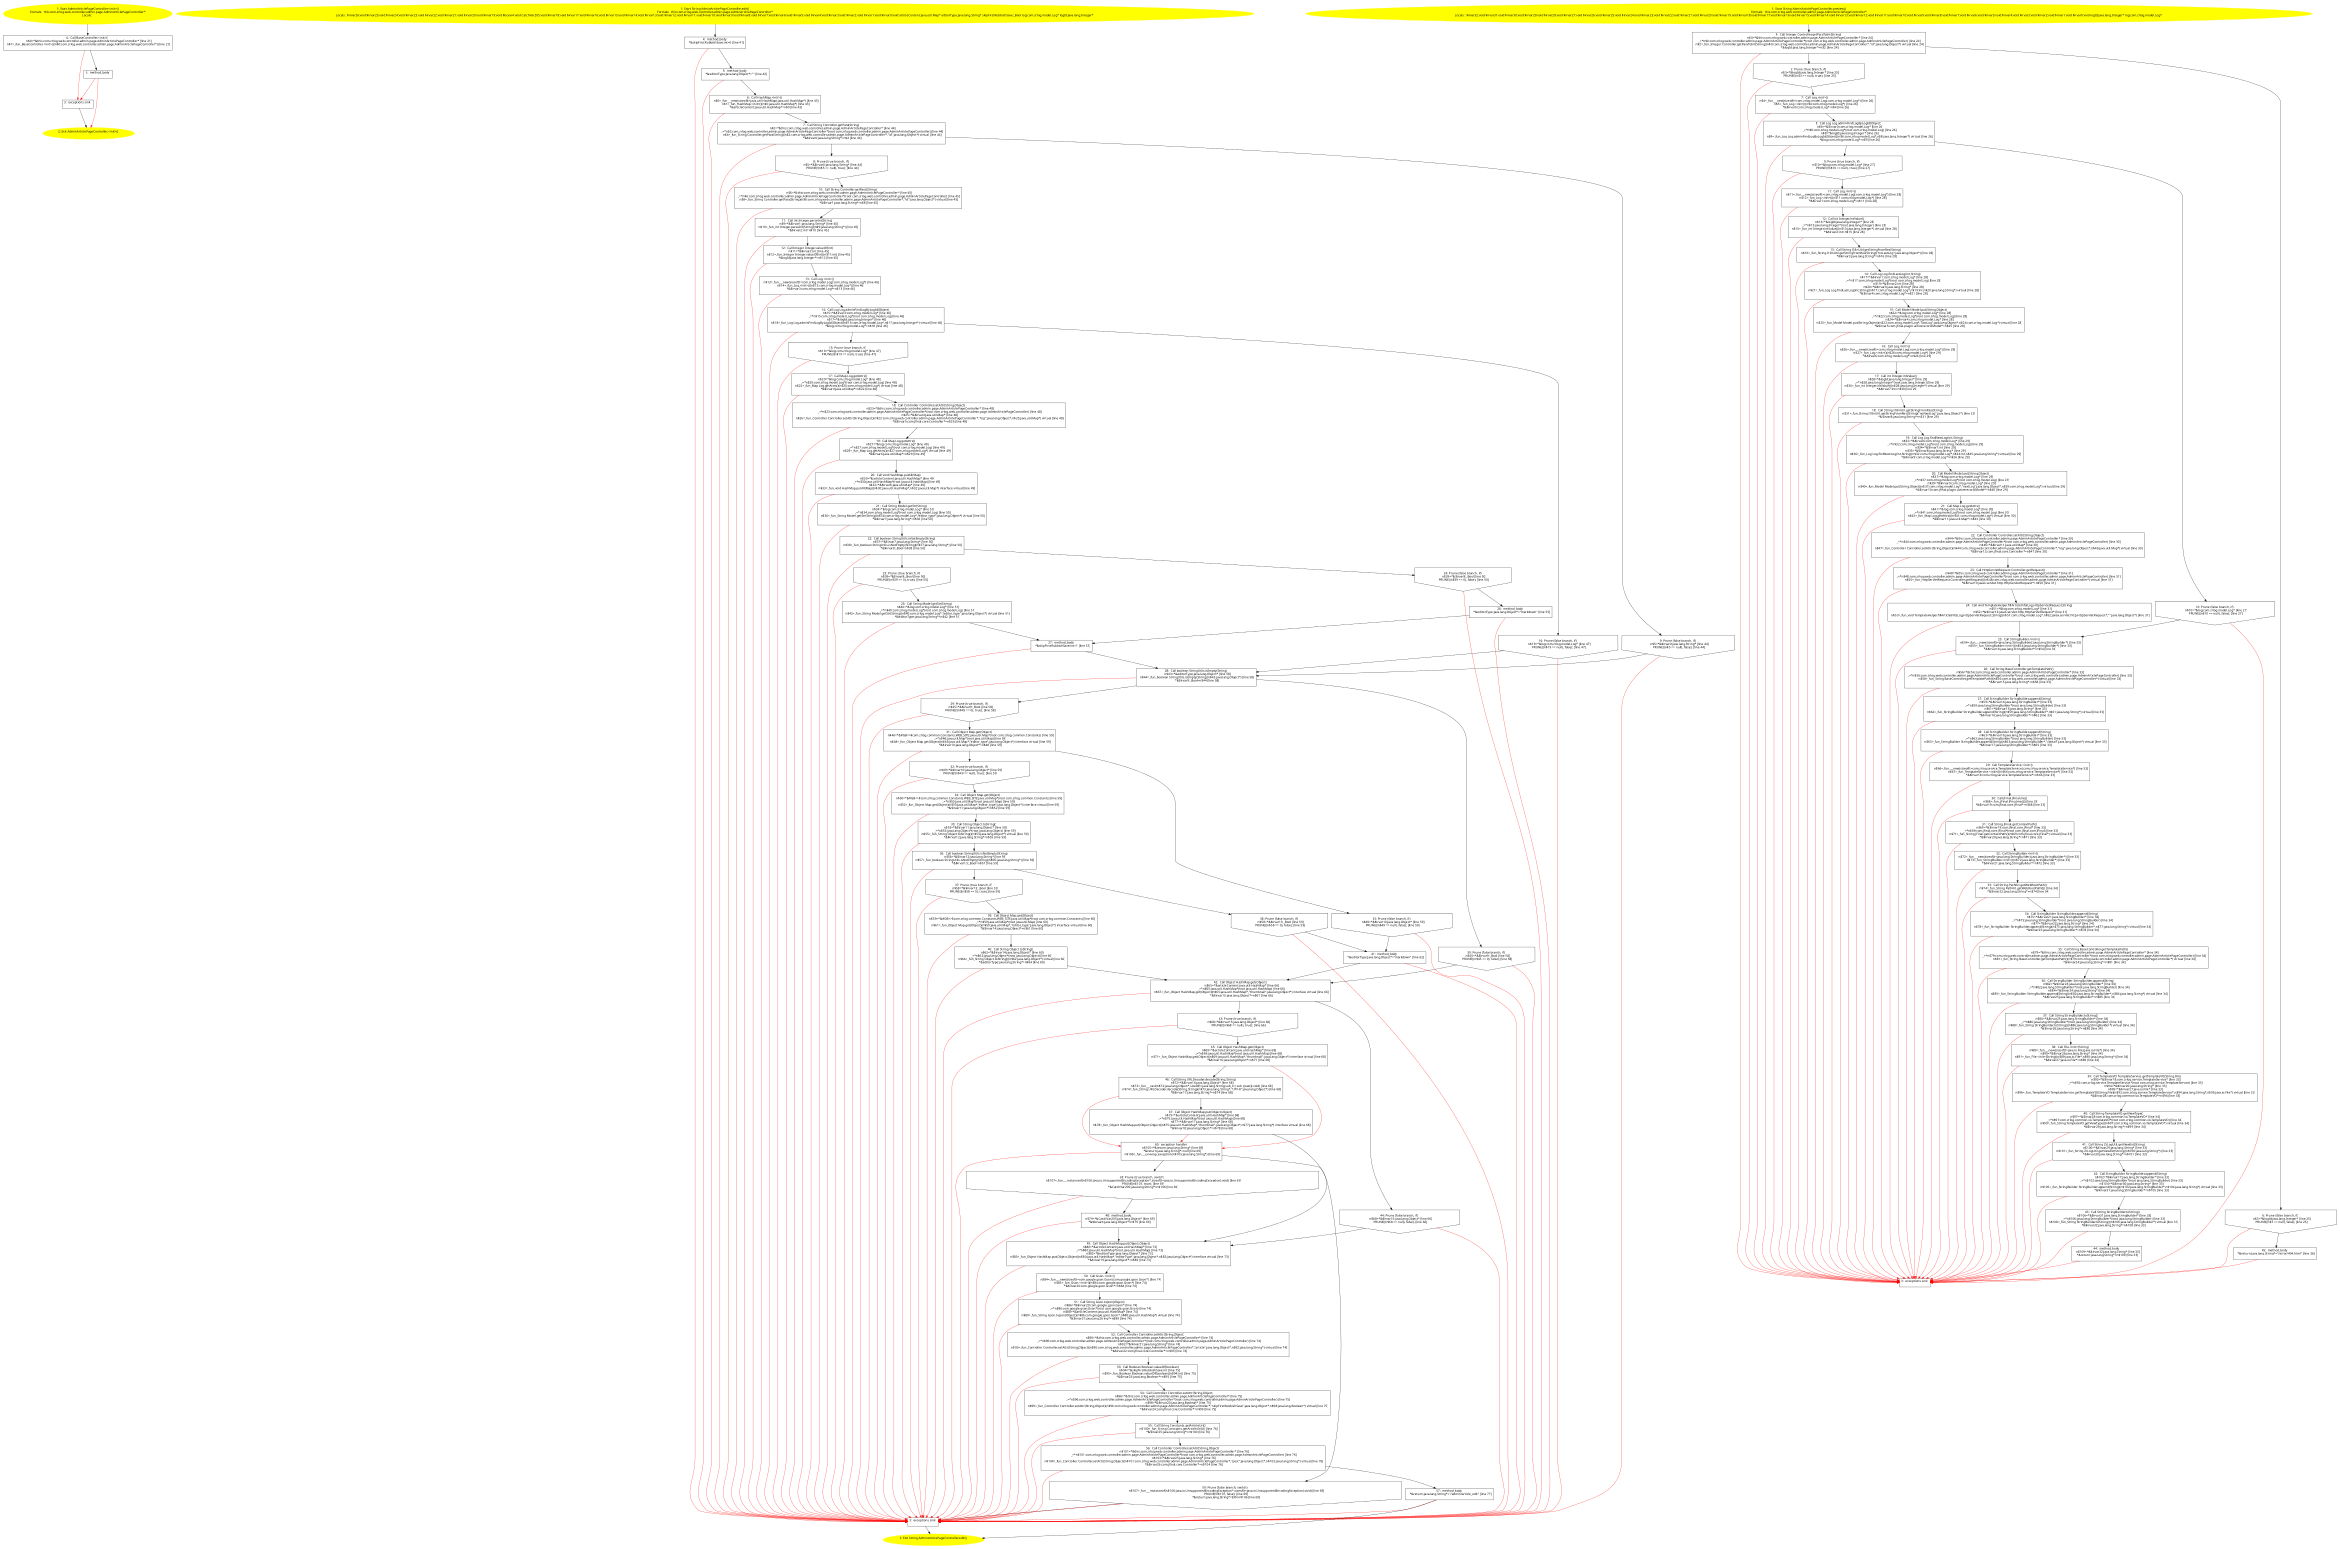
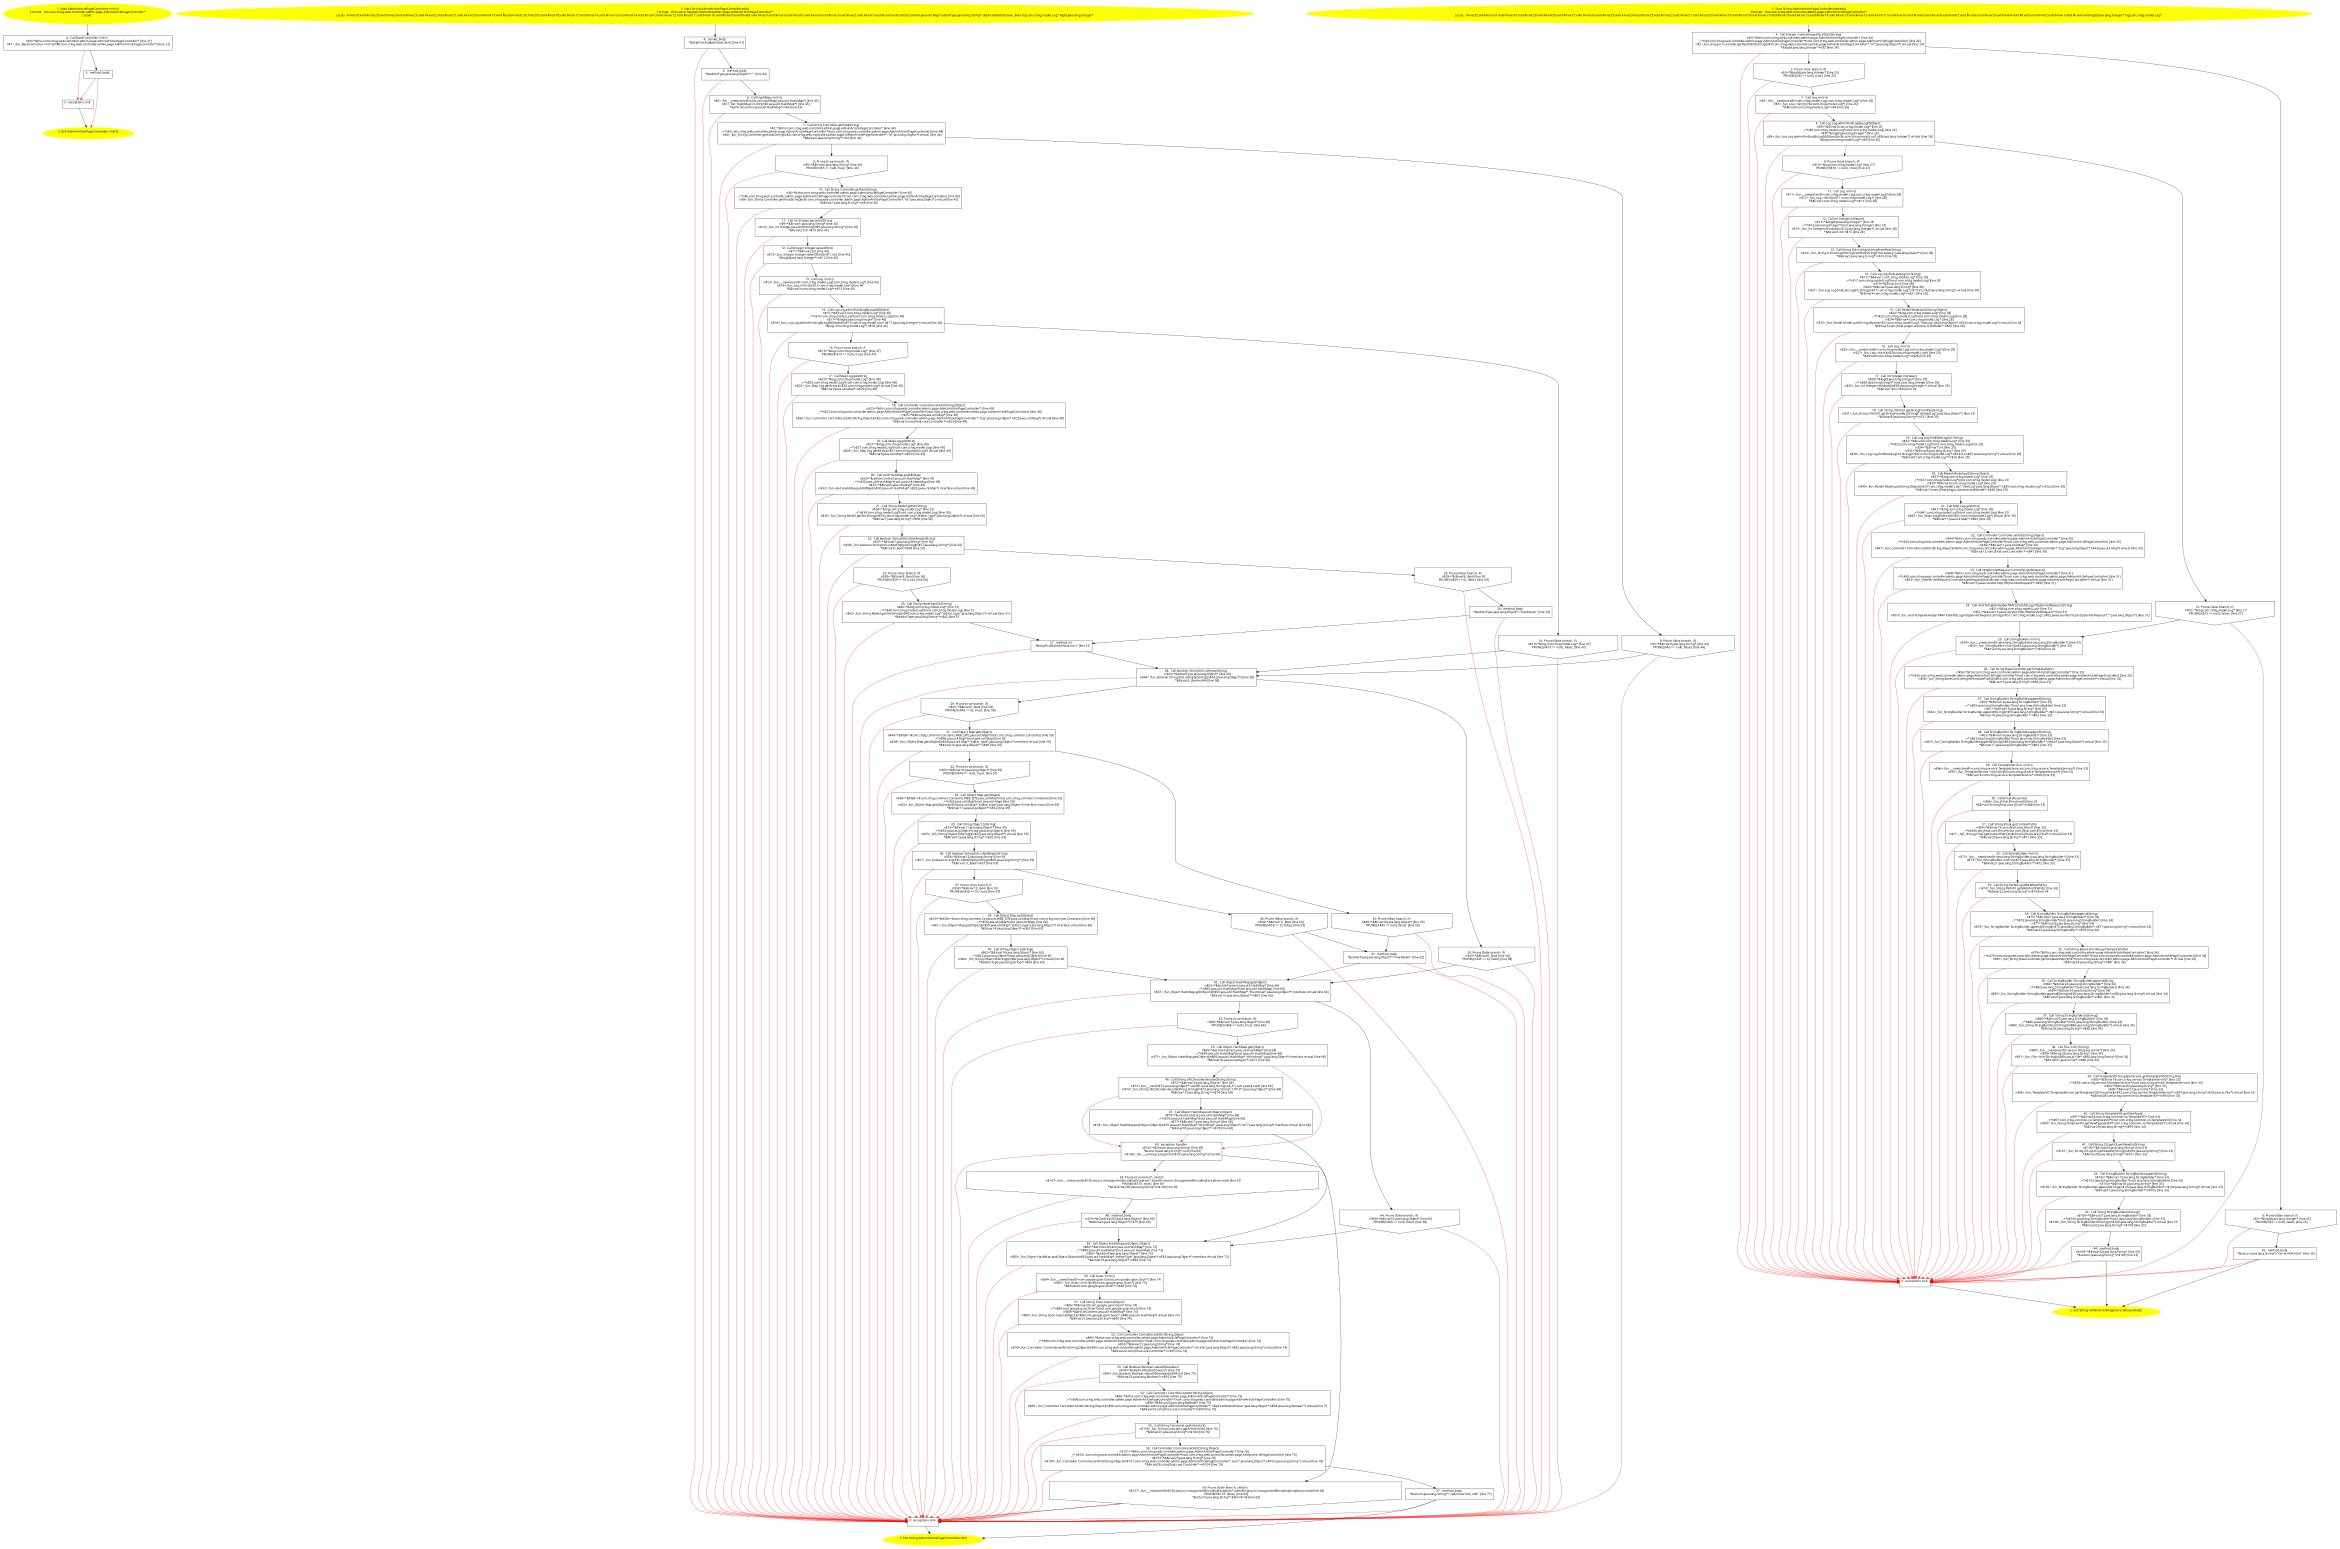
node "4:  method_body *&skipFirstRubbishSave:int=0 [line 41]": label "4:  method_body *&skipFirstRubbishSave:int=0 [line 41]" -> "4:  servlet_body *&skipFirstRubbishSave:int=0 [line 41]"
node "27:  method_body *&skipFirstRubbishSave:int=1 [line 55]": label "27:  method_body *&skipFirstRubbishSave:int=1 [line 55]" -> "27:  method_int *&skipFirstRubbishSave:int=1 [line 55]"
node "2: Exit String AdminArticlePageController.preview()": added
